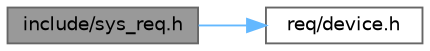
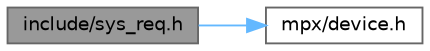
node "req/device.h": label "req/device.h" -> "mpx/device.h"
